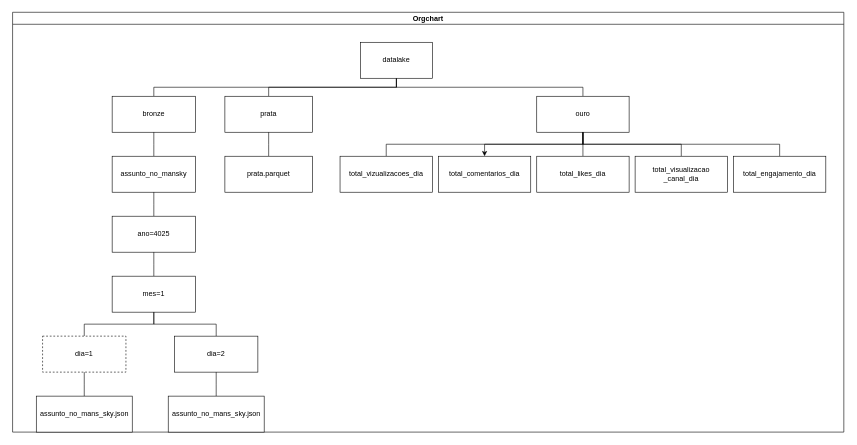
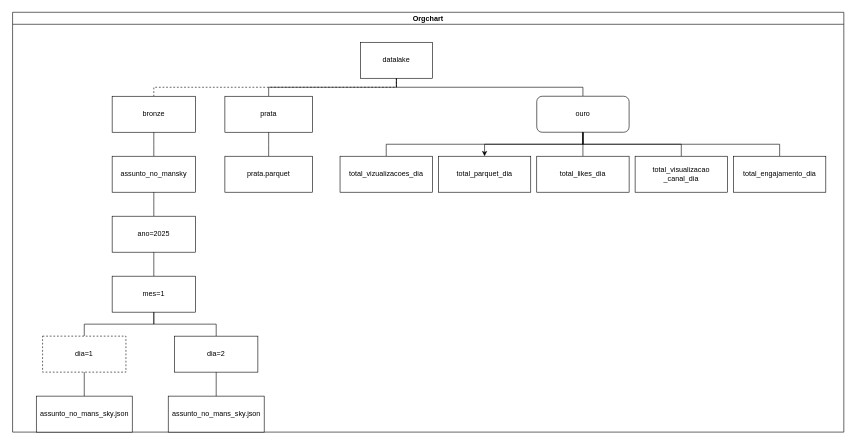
edge "datalake" -- "bronze": style solid -> dashed
node "ouro": shape rectangle -> rounded rectangle
node "total_comentarios_dia": label "total_comentarios_dia" -> "total_parquet_dia"
node "ano=4025": label "ano=4025" -> "ano=2025"
